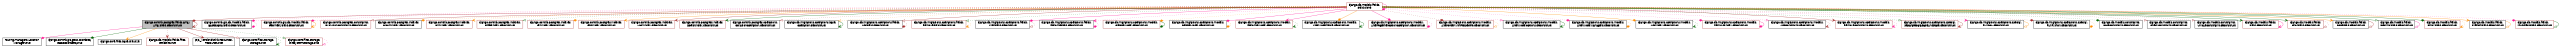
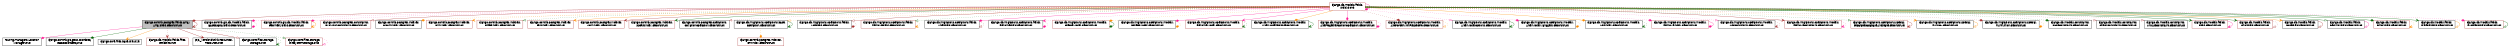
edge "django.db.models.fields. Field.clone" -> "django.contrib.postgres.indexes. GinIndex.deconstruct": now "django.db.migrations.operations.base. Operation.deconstruct" -> "django.contrib.postgres.indexes. GinIndex.deconstruct"
edge "django.db.models.fields. Field.clone" -> "django.db.models.fields. FilePathField.deconstruct": color darkorange -> darkgreen
edge "django.db.models.fields. Field.clone" -> "django.db.migrations.operations.special. RunSQL.deconstruct": color deeppink -> darkorange
